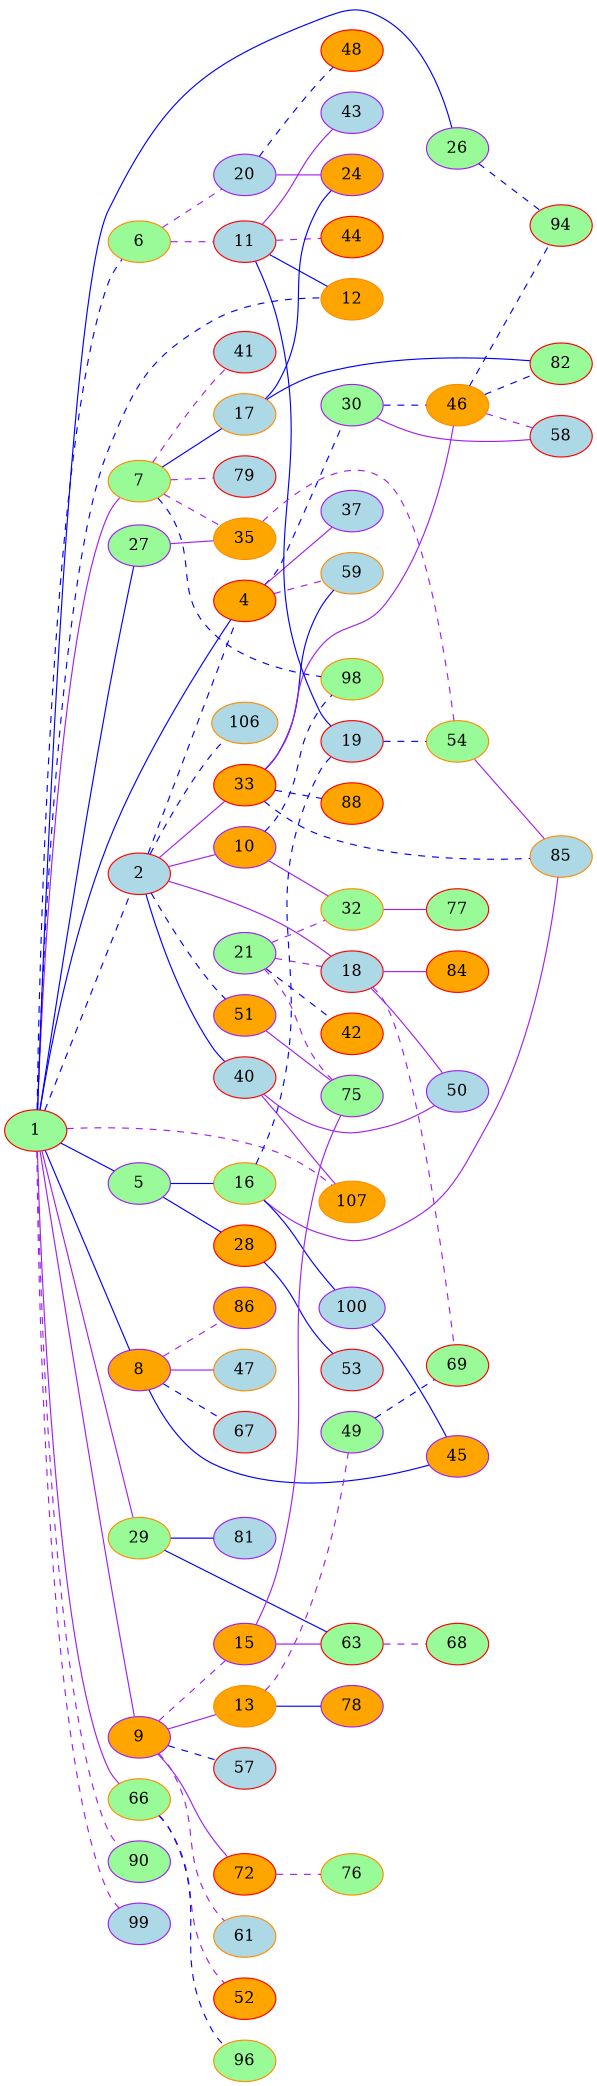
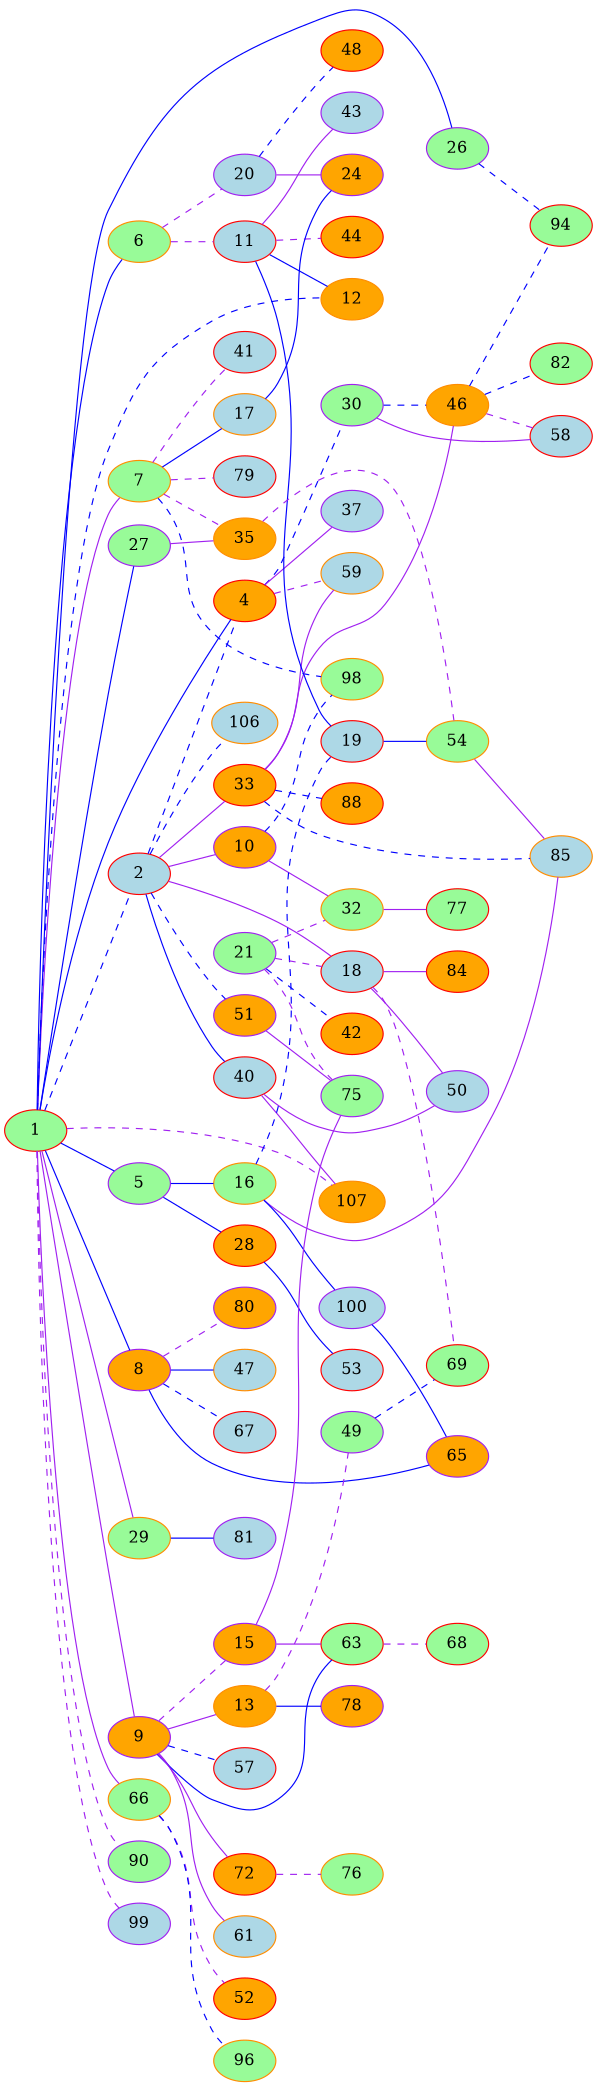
edge "82" -- "17": removed
edge "59" -- "33": color blue -> purple
edge "6" -- "1": style dashed -> solid
edge "19" -- "54": style dashed -> solid
node "86": label "86" -> "80"
edge "8" -- "47": color purple -> blue
node "45": label "45" -> "65"
edge "29" -- "63": now "9" -- "63"
edge "9" -- "61": style dashed -> solid
